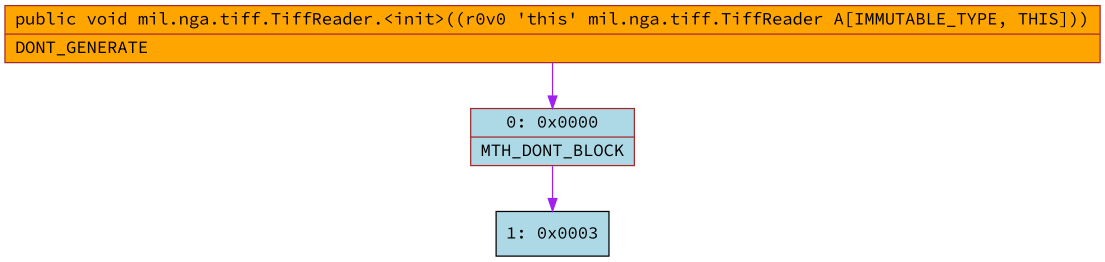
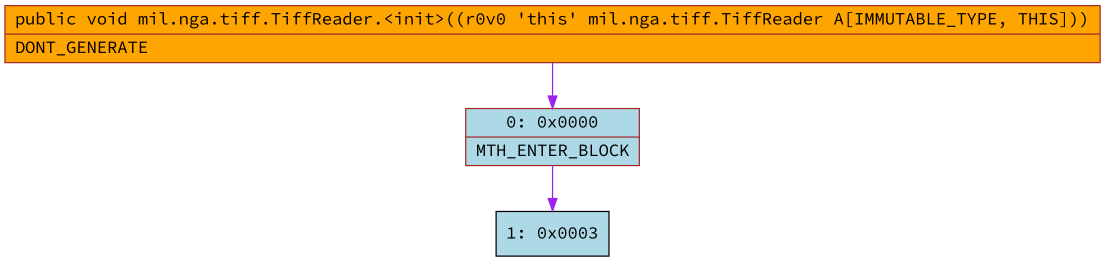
node "0: 0x0000": text "MTH_DONT_BLOCK" -> "MTH_ENTER_BLOCK"
